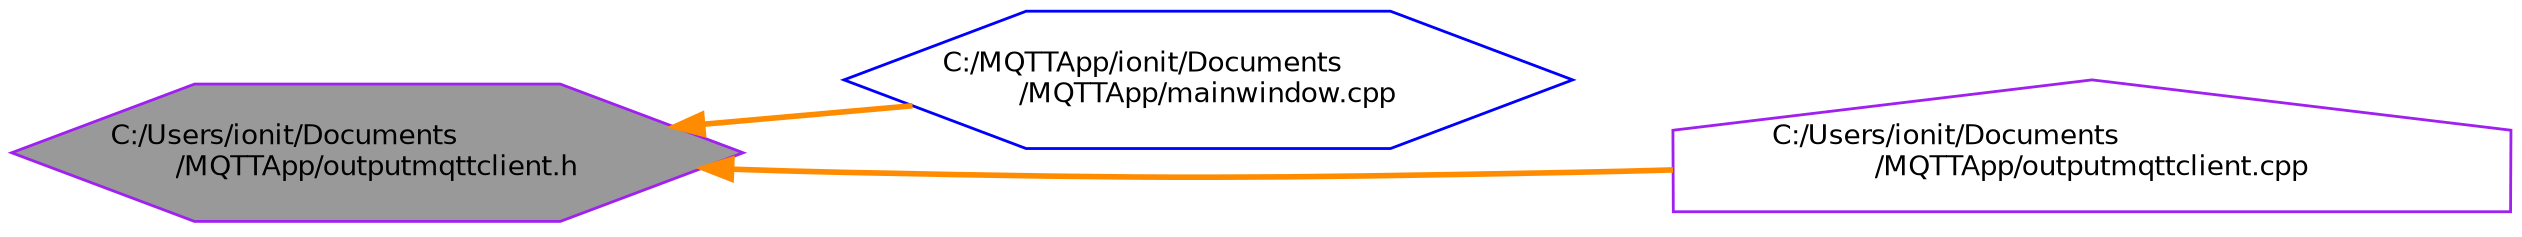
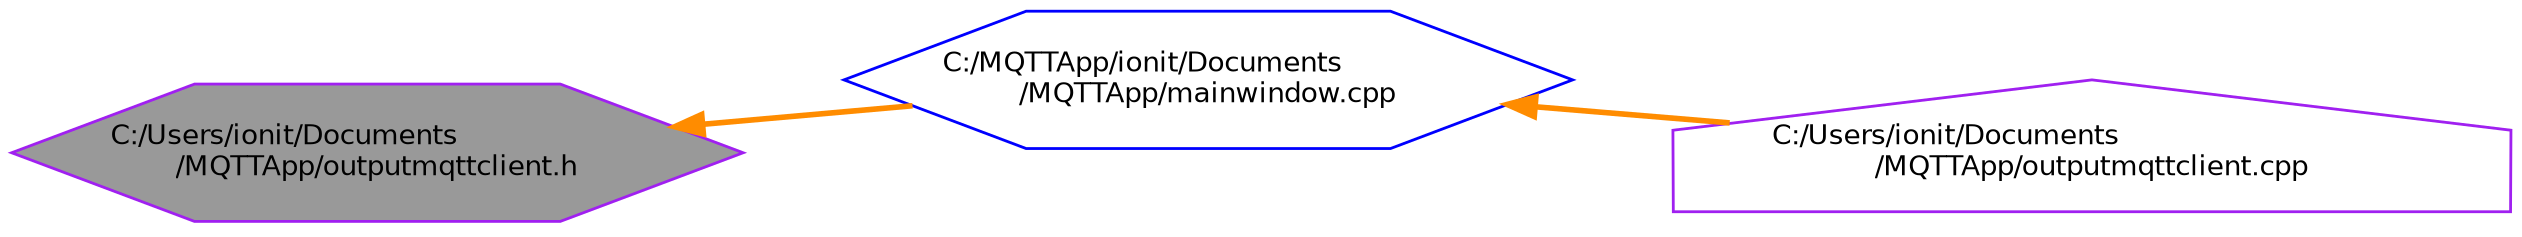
edge "C:/Users/ionit/Documents /MQTTApp/outputmqttclient.cpp" -> "C:/Users/ionit/Documents /MQTTApp/outputmqttclient.h": now "C:/Users/ionit/Documents /MQTTApp/outputmqttclient.cpp" -> "C:/MQTTApp/ionit/Documents /MQTTApp/mainwindow.cpp"
